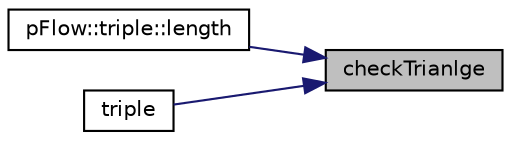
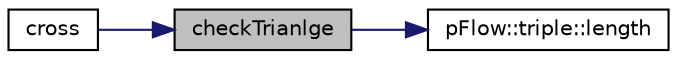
edge "pFlow::triple::length" -> "checkTrianlge": reversed
node "triple": label "triple" -> "cross"
